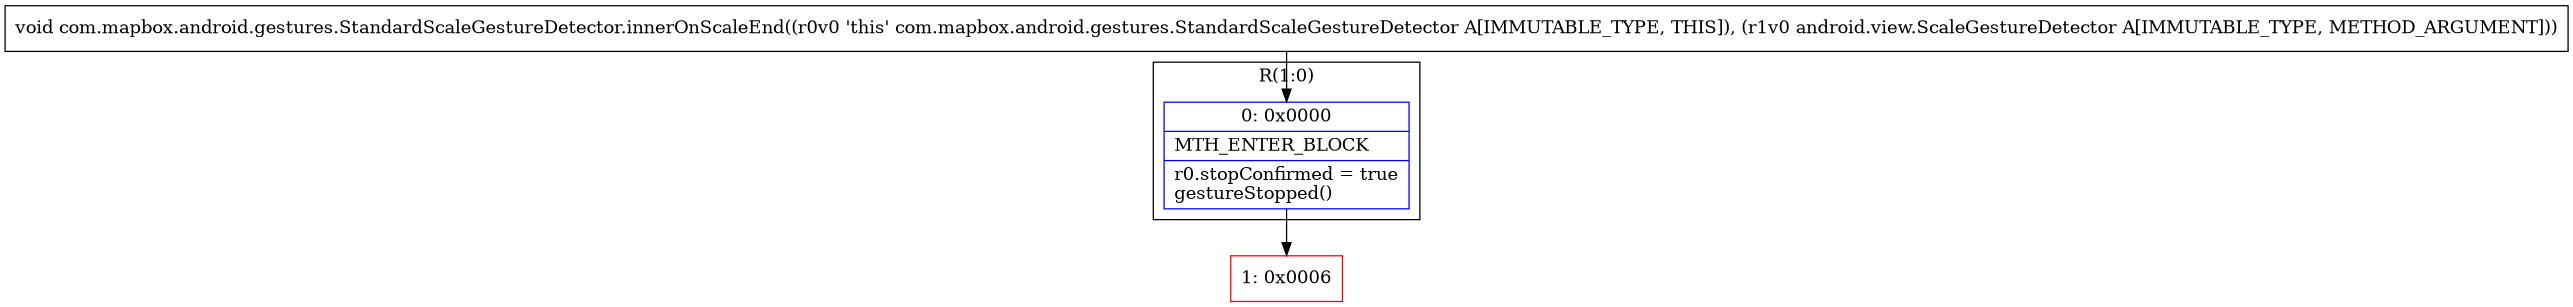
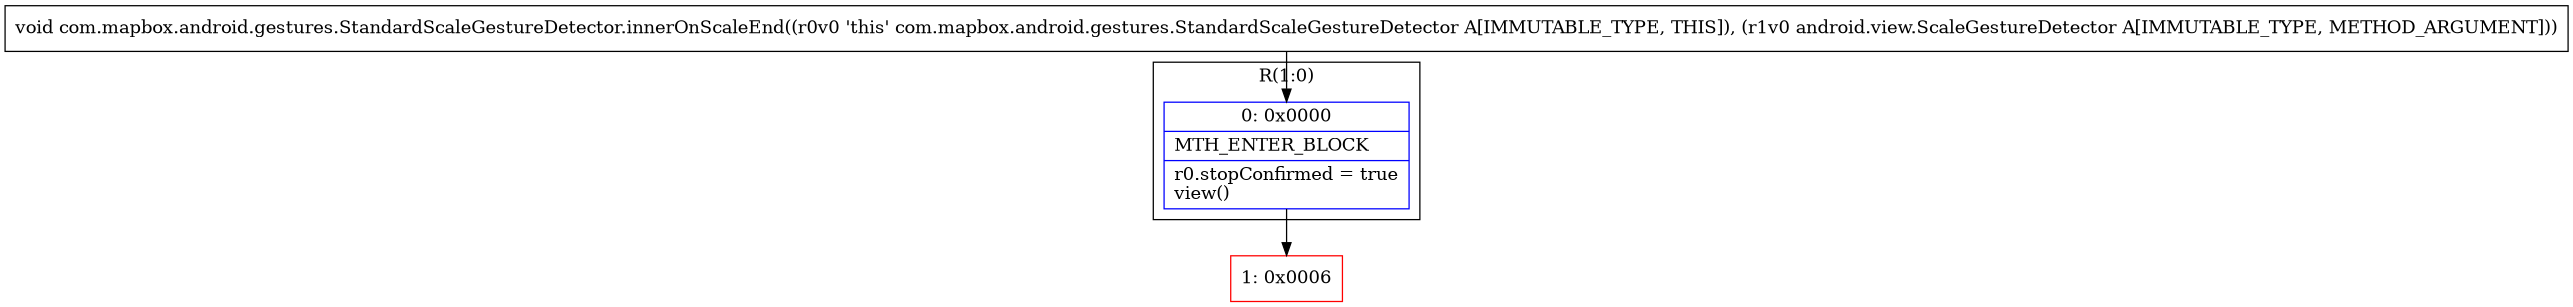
node "0: 0x0000": text "gestureStopped()" -> "view()"
